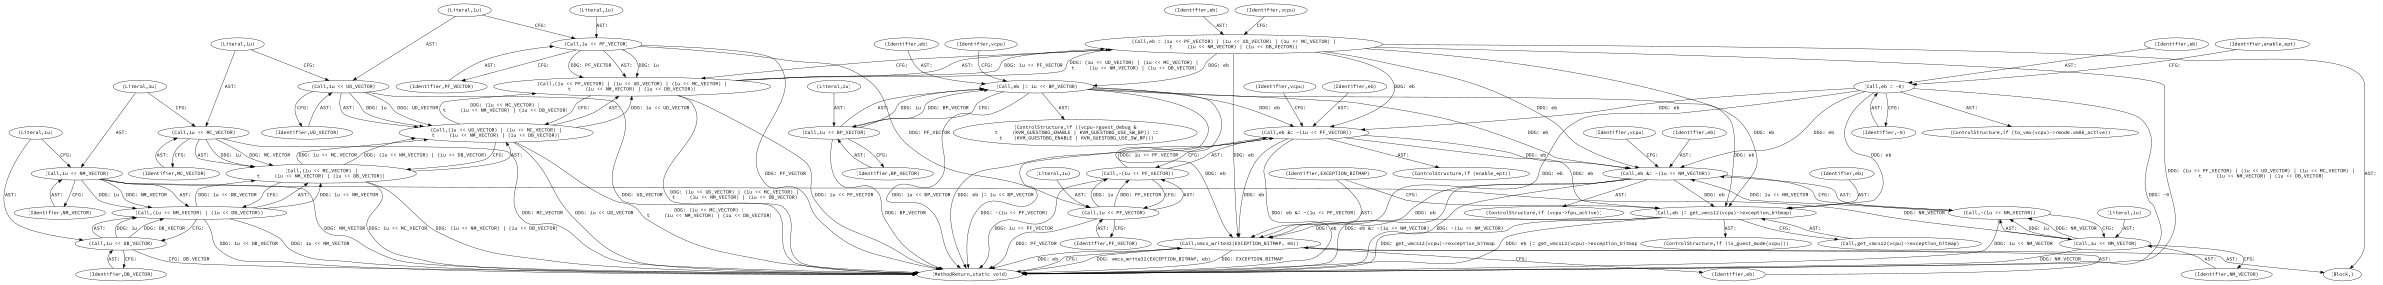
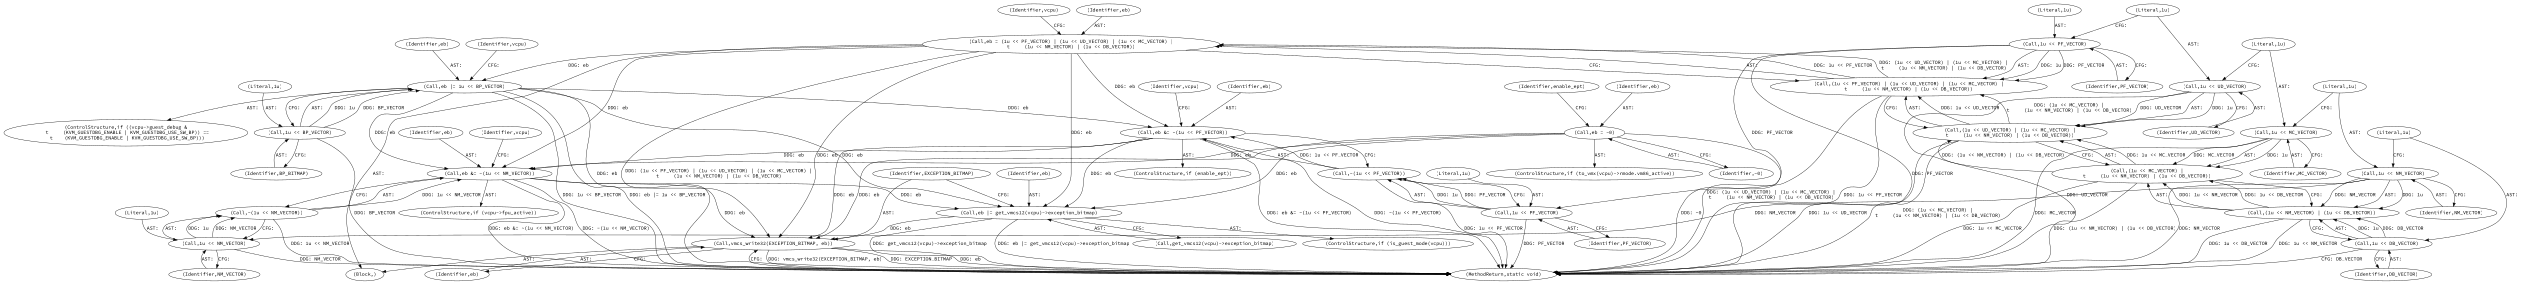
edge "(Call,eb = ~0)" -> "(Call,eb &= ~(1u << PF_VECTOR))": removed, label "DDG: eb"
node "(Identifier,BP_VECTOR)": label "(Identifier,BP_VECTOR)" -> "(Identifier,BP_BITMAP)"
